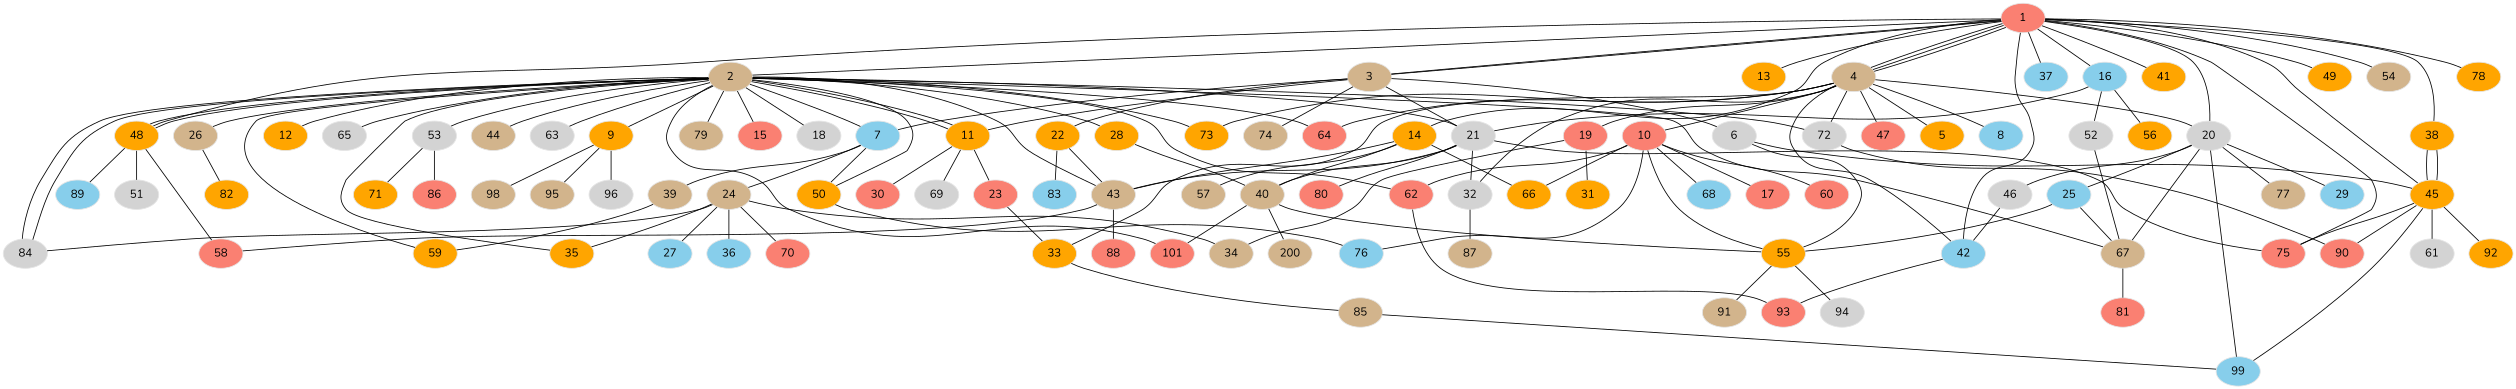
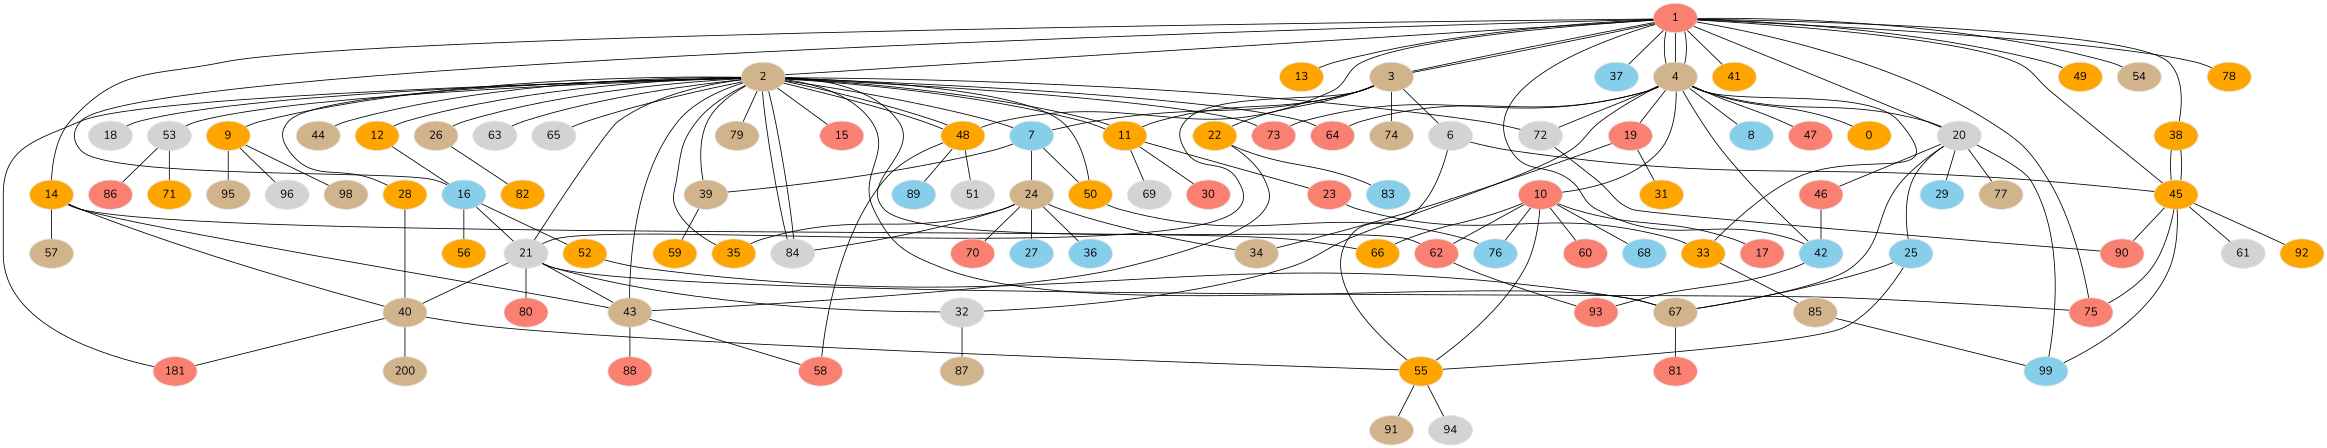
edge "2" -- "59": now "2" -- "39"
node "73": fillcolor orange -> salmon
node "5": label "5" -> "0"
node "52": fillcolor lightgrey -> orange
edge "12" -- "16": added
node "46": fillcolor lightgrey -> salmon
node "101": label "101" -> "181"
